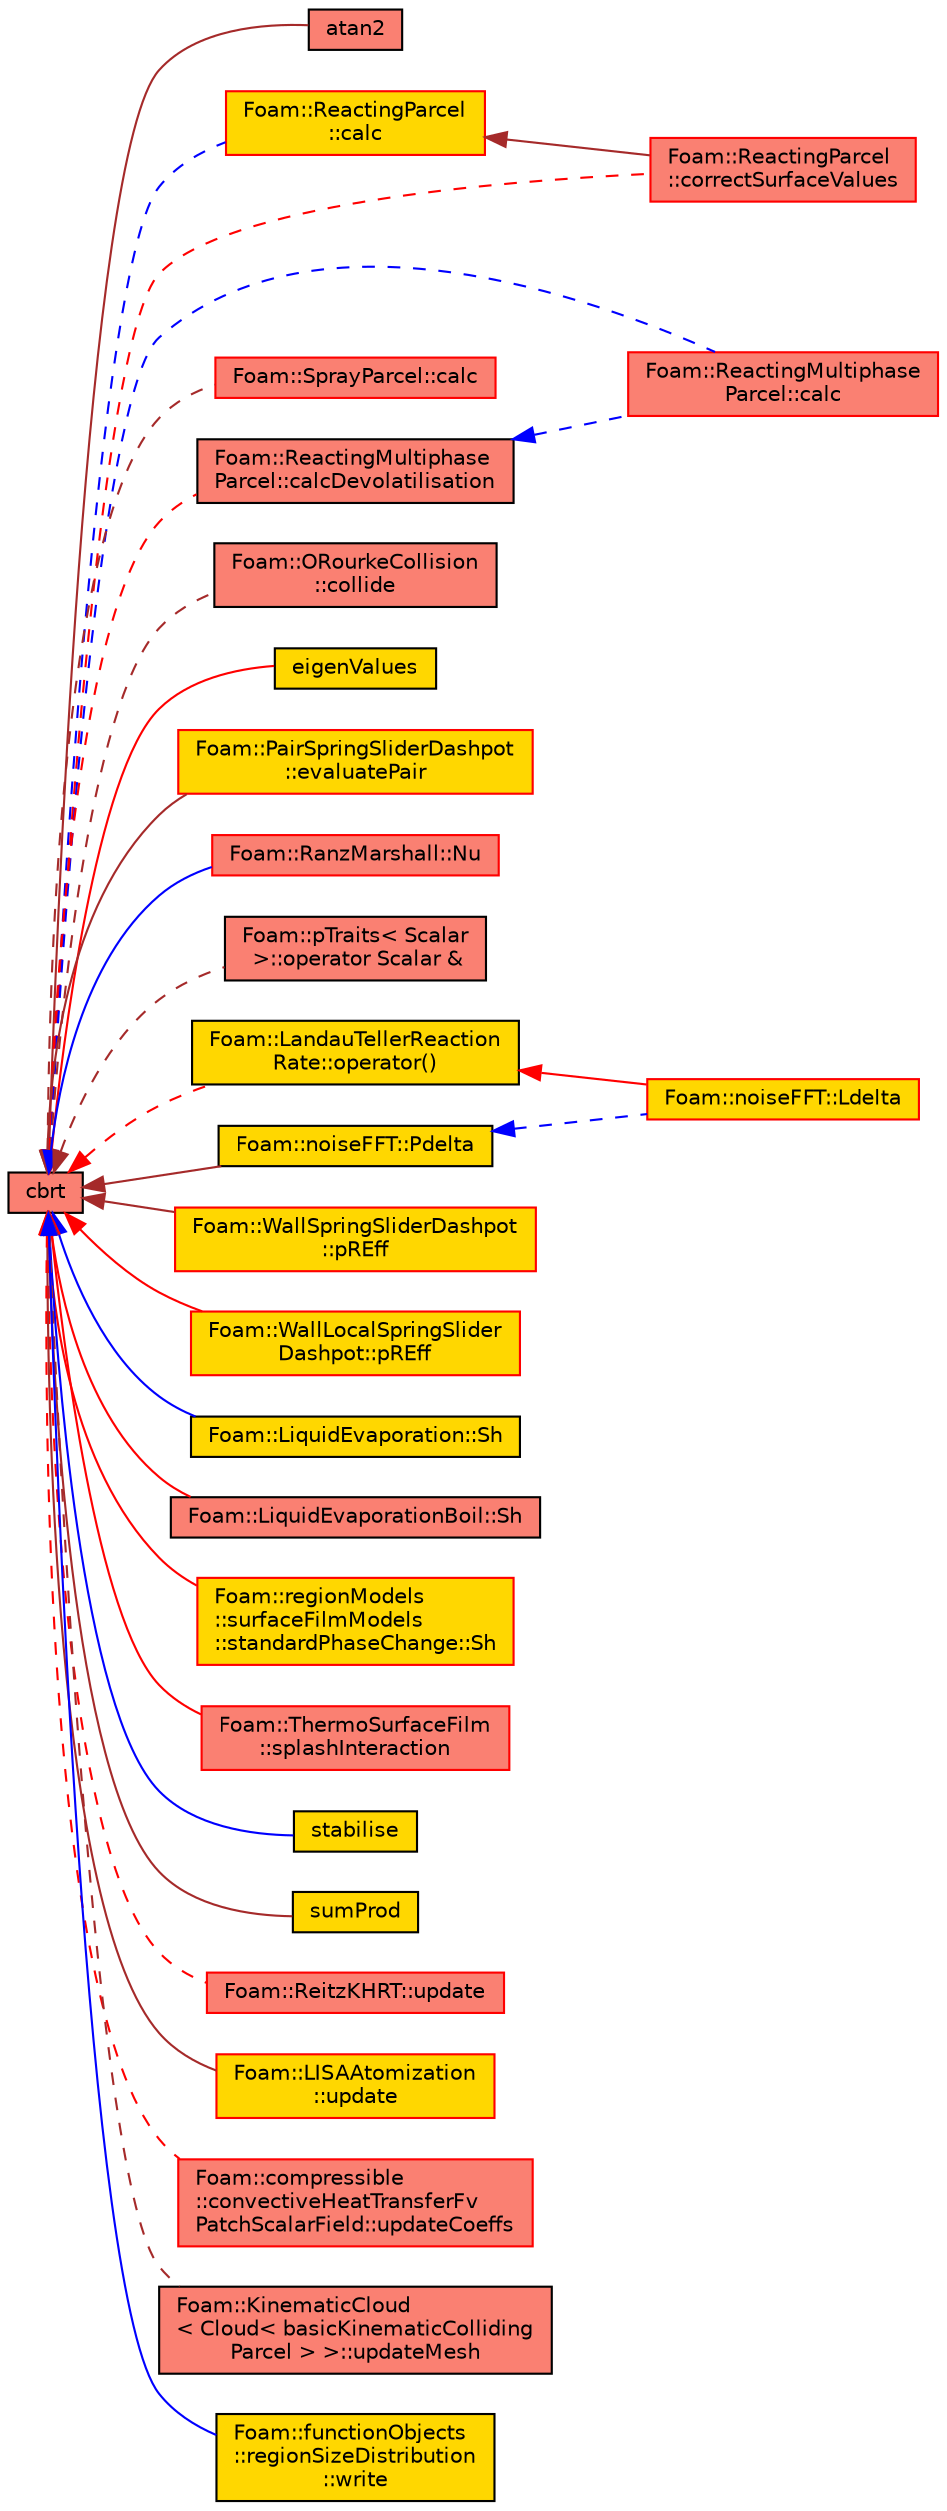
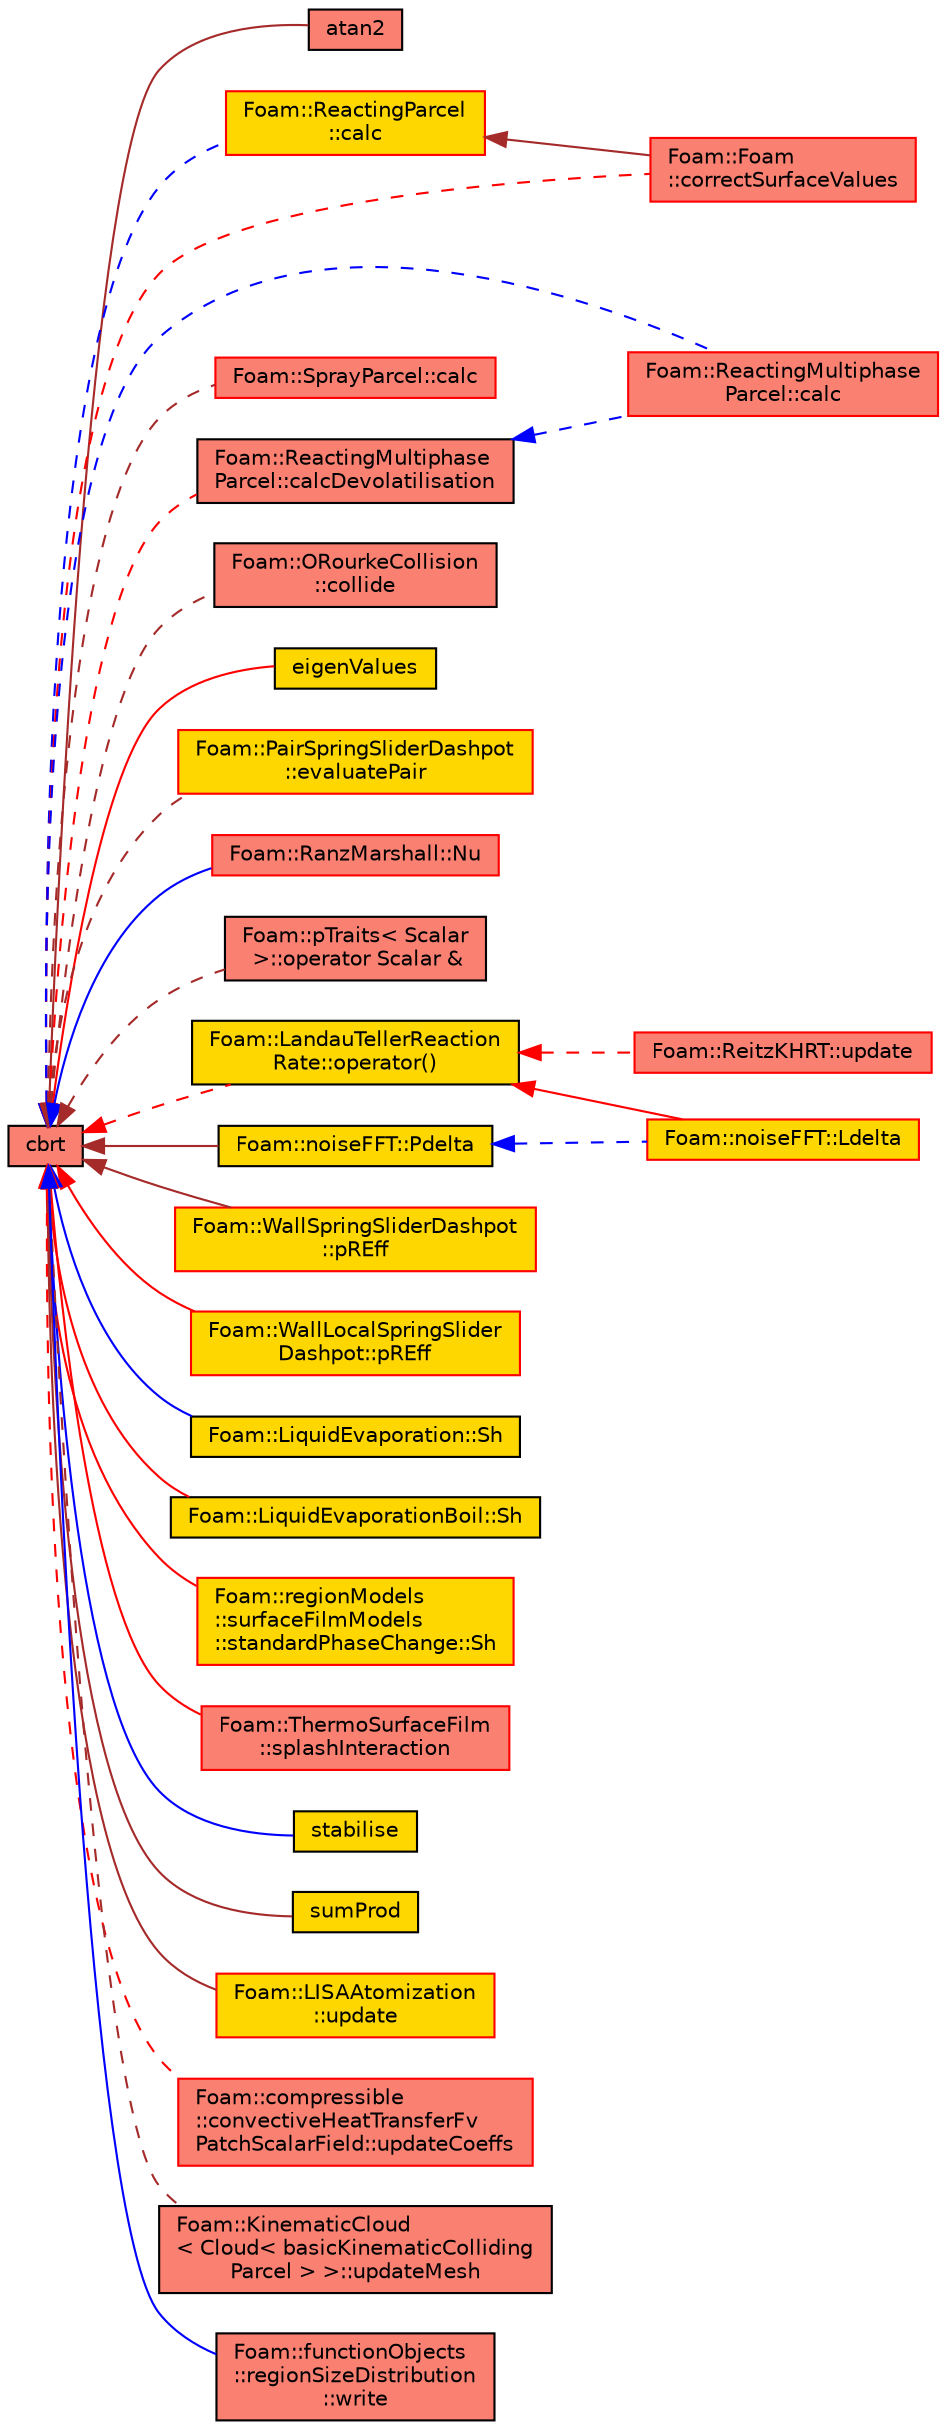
node "Foam::ReactingParcel ::correctSurfaceValues": label "Foam::ReactingParcel ::correctSurfaceValues" -> "Foam::Foam ::correctSurfaceValues"
edge "Foam::PairSpringSliderDashpot ::evaluatePair" -> "cbrt": style solid -> dashed
node "Foam::LiquidEvaporationBoil::Sh": fillcolor salmon -> gold
edge "Foam::ReitzKHRT::update" -> "cbrt": now "Foam::ReitzKHRT::update" -> "Foam::LandauTellerReaction Rate::operator()"
node "Foam::functionObjects ::regionSizeDistribution ::write": fillcolor gold -> salmon
